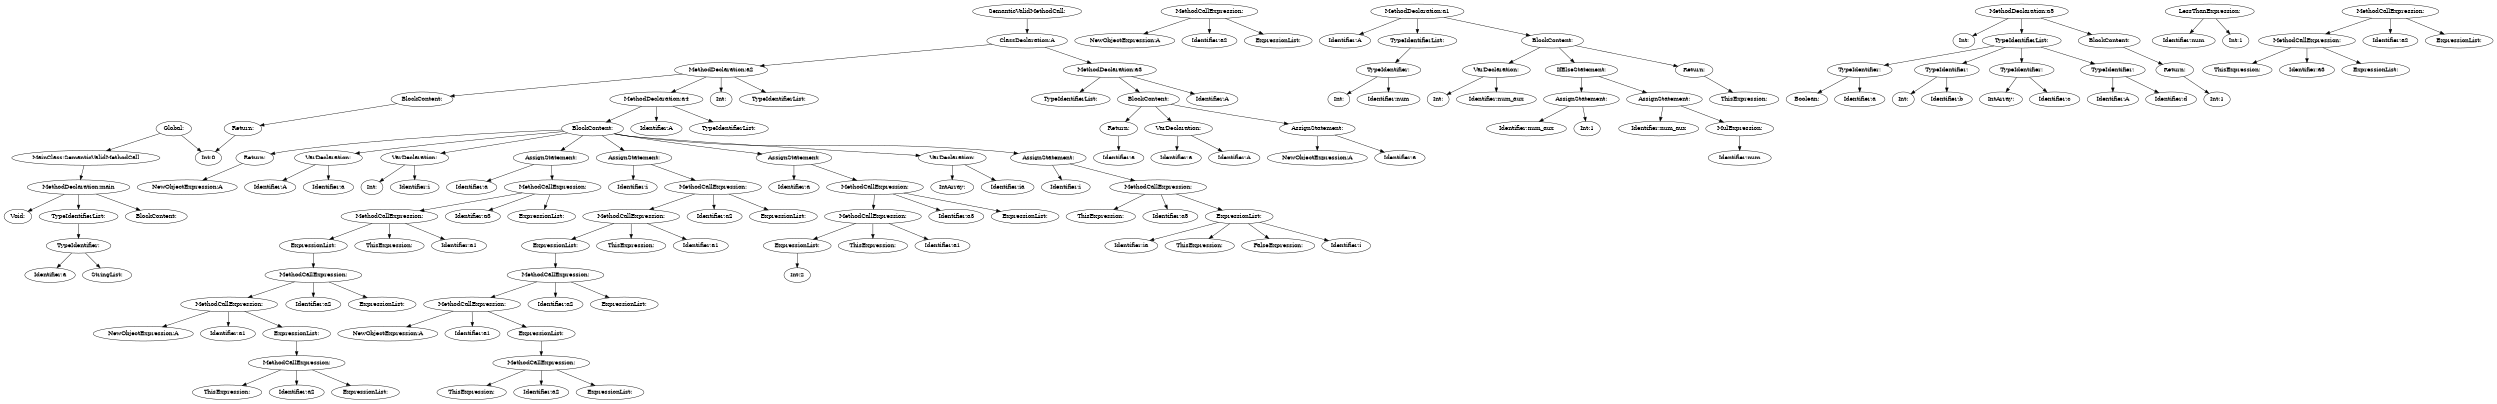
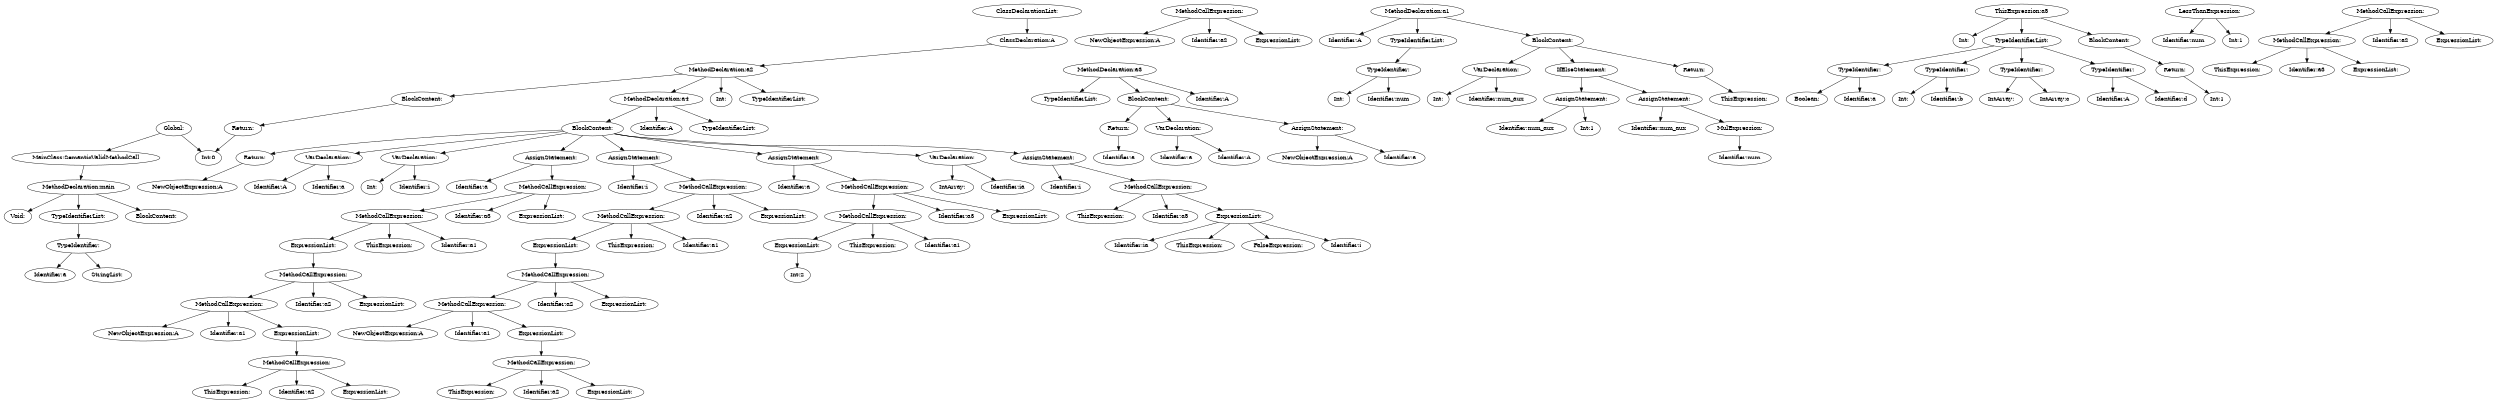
node "SemanticValidMethodCall:": label "SemanticValidMethodCall:" -> "ClassDeclarationList:"
node "MethodDeclaration:a5": label "MethodDeclaration:a5" -> "ThisExpression:a5"
edge "ClassDeclaration:A" -> "MethodDeclaration:a3": removed
node "Identifier:c": label "Identifier:c" -> "IntArray:c"
